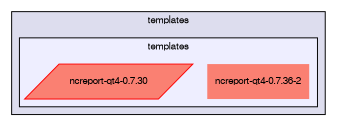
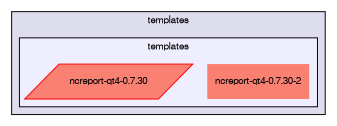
node "ncreport-qt4-0.7.36-2": label "ncreport-qt4-0.7.36-2" -> "ncreport-qt4-0.7.30-2"
